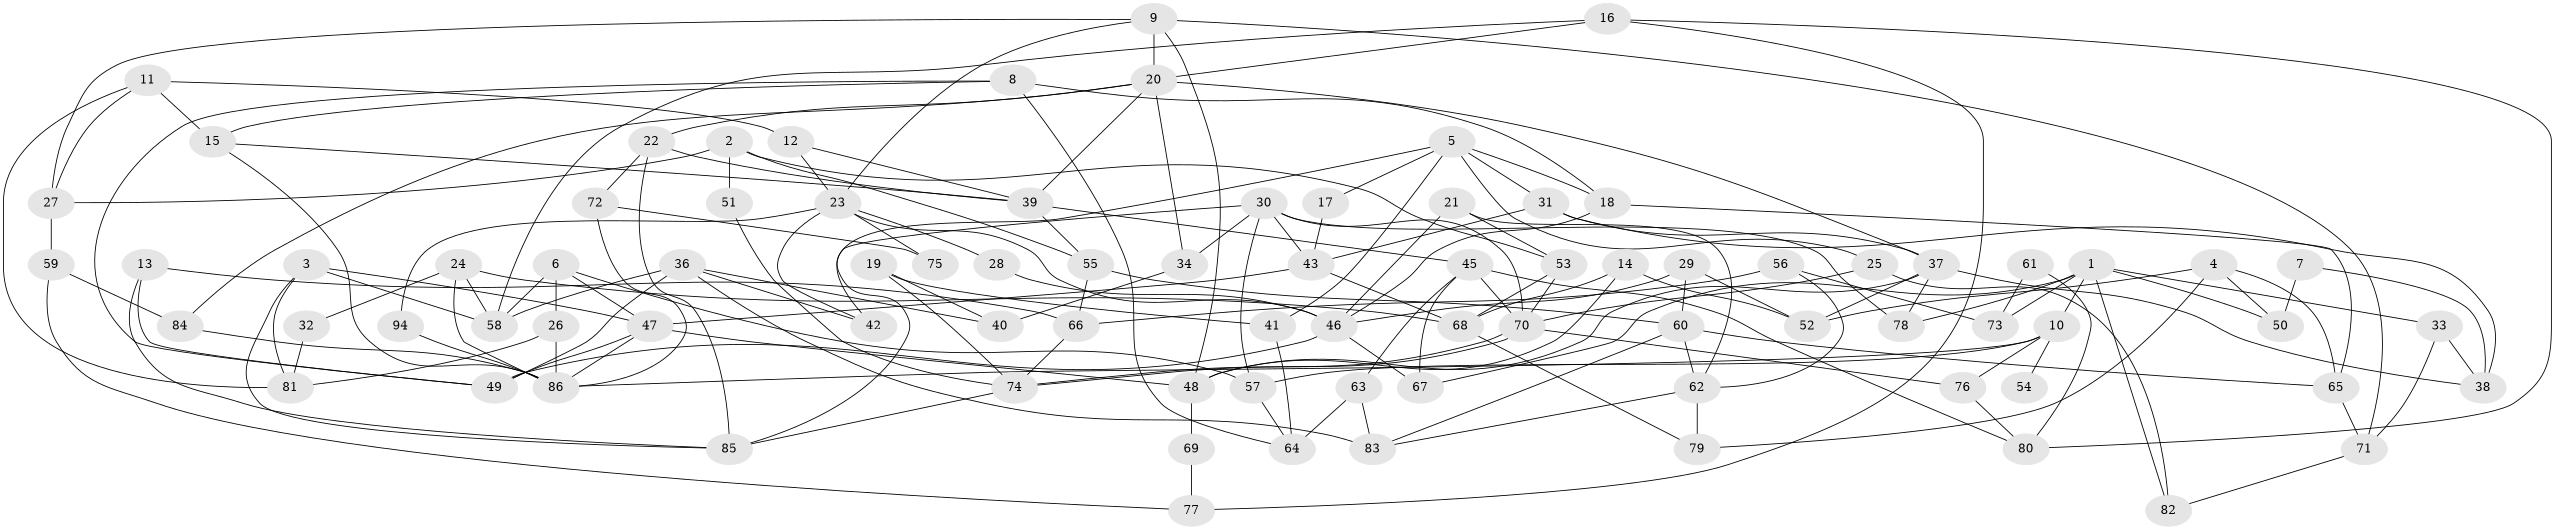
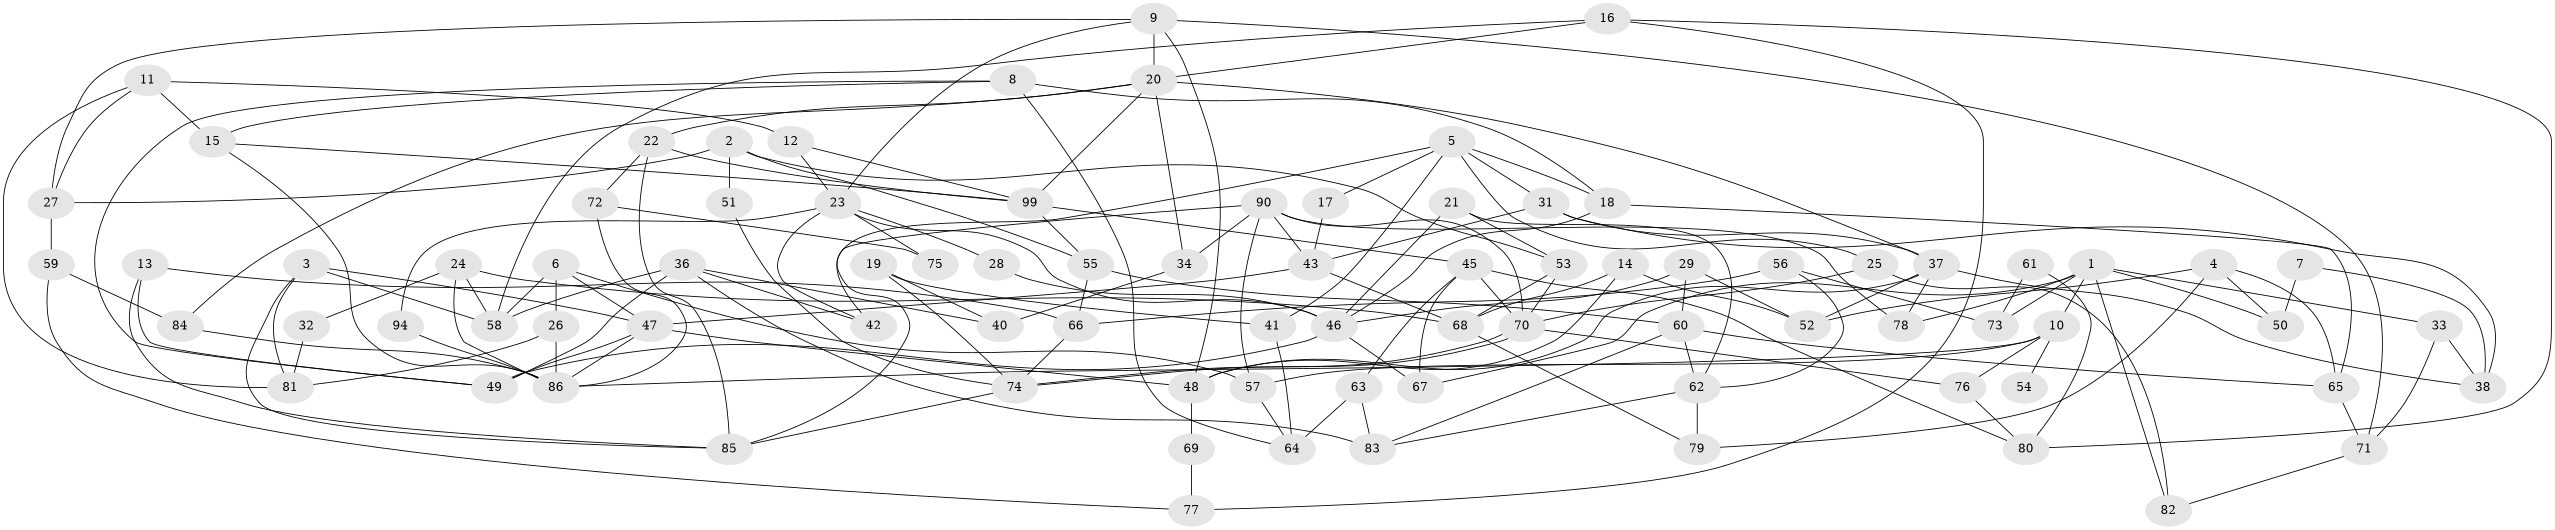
node "39": label "39" -> "99"
node "30": label "30" -> "90"
